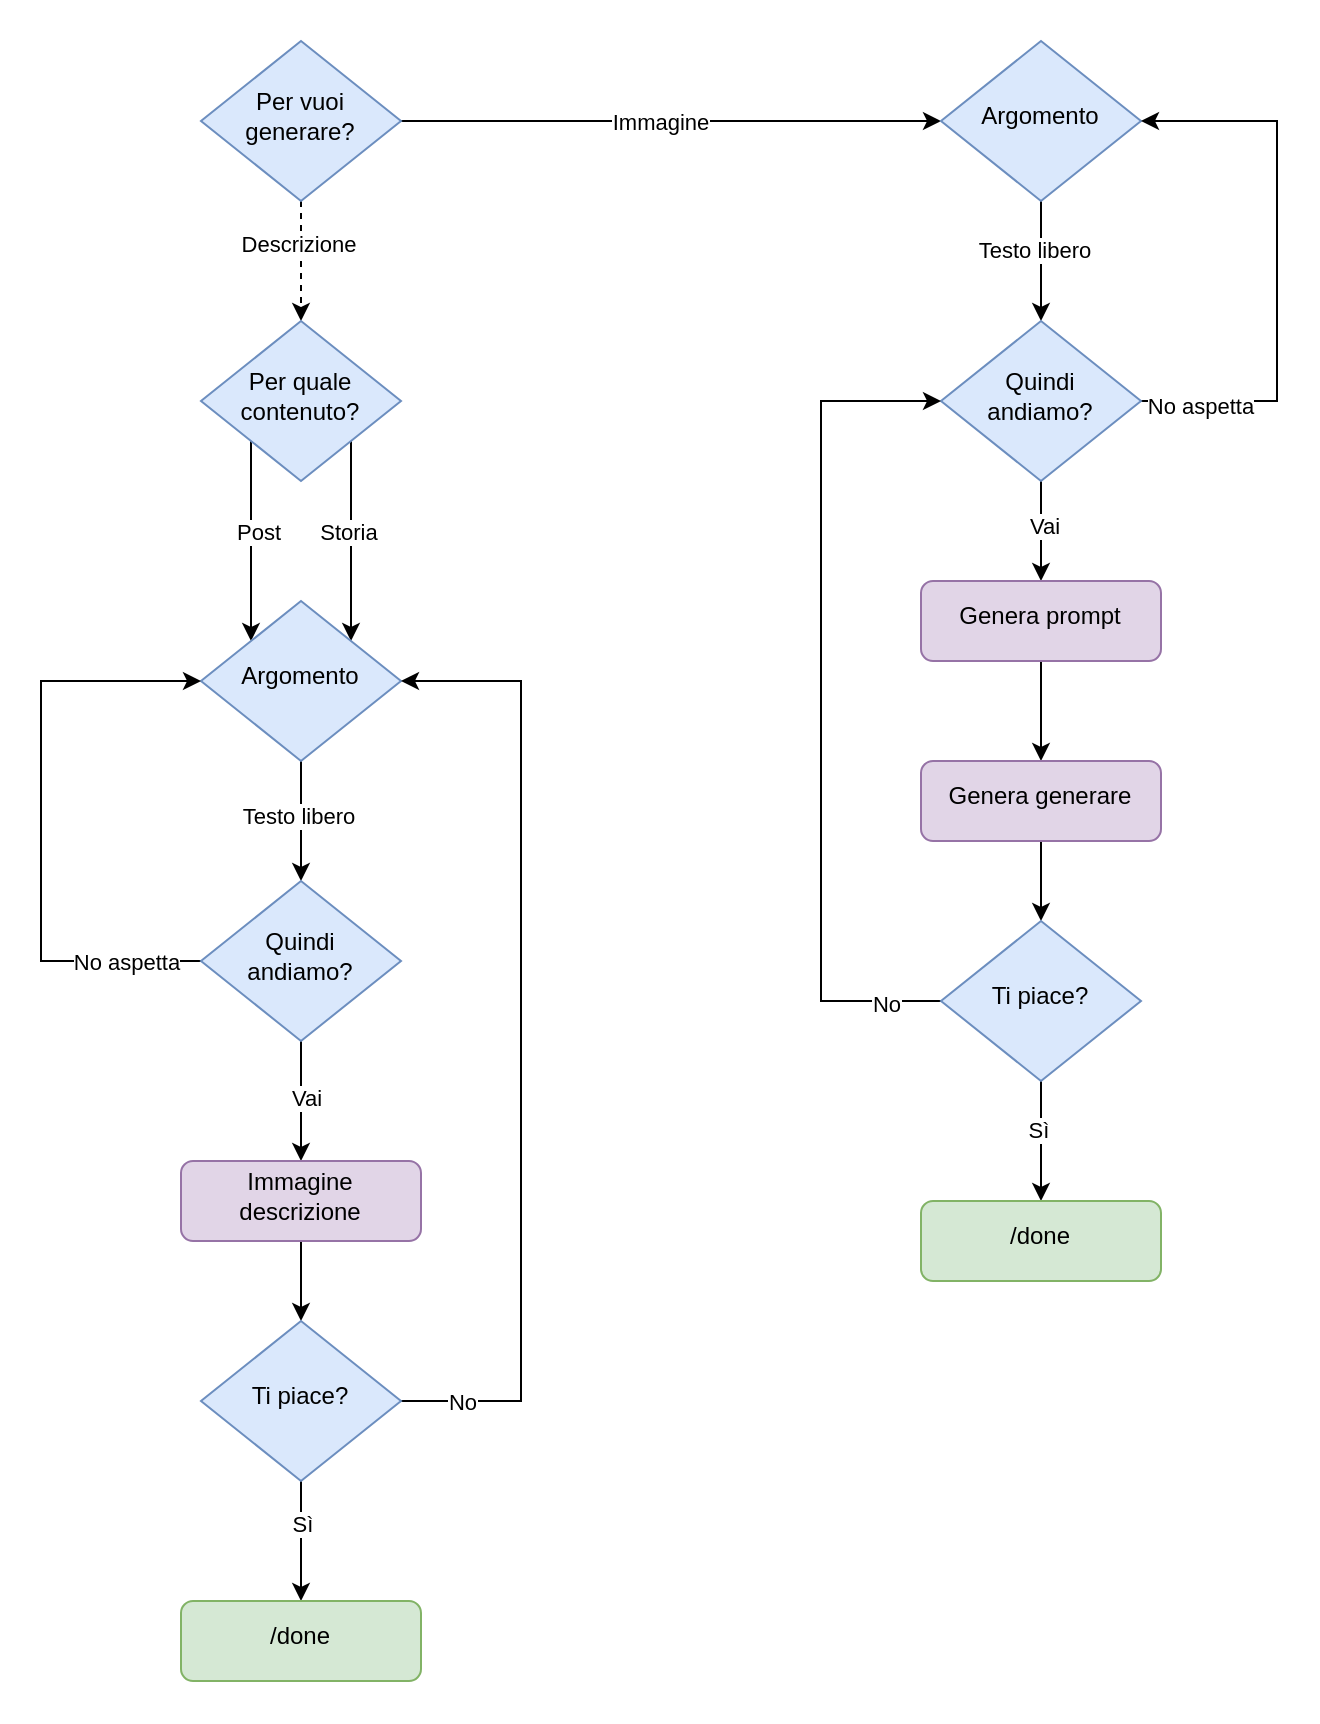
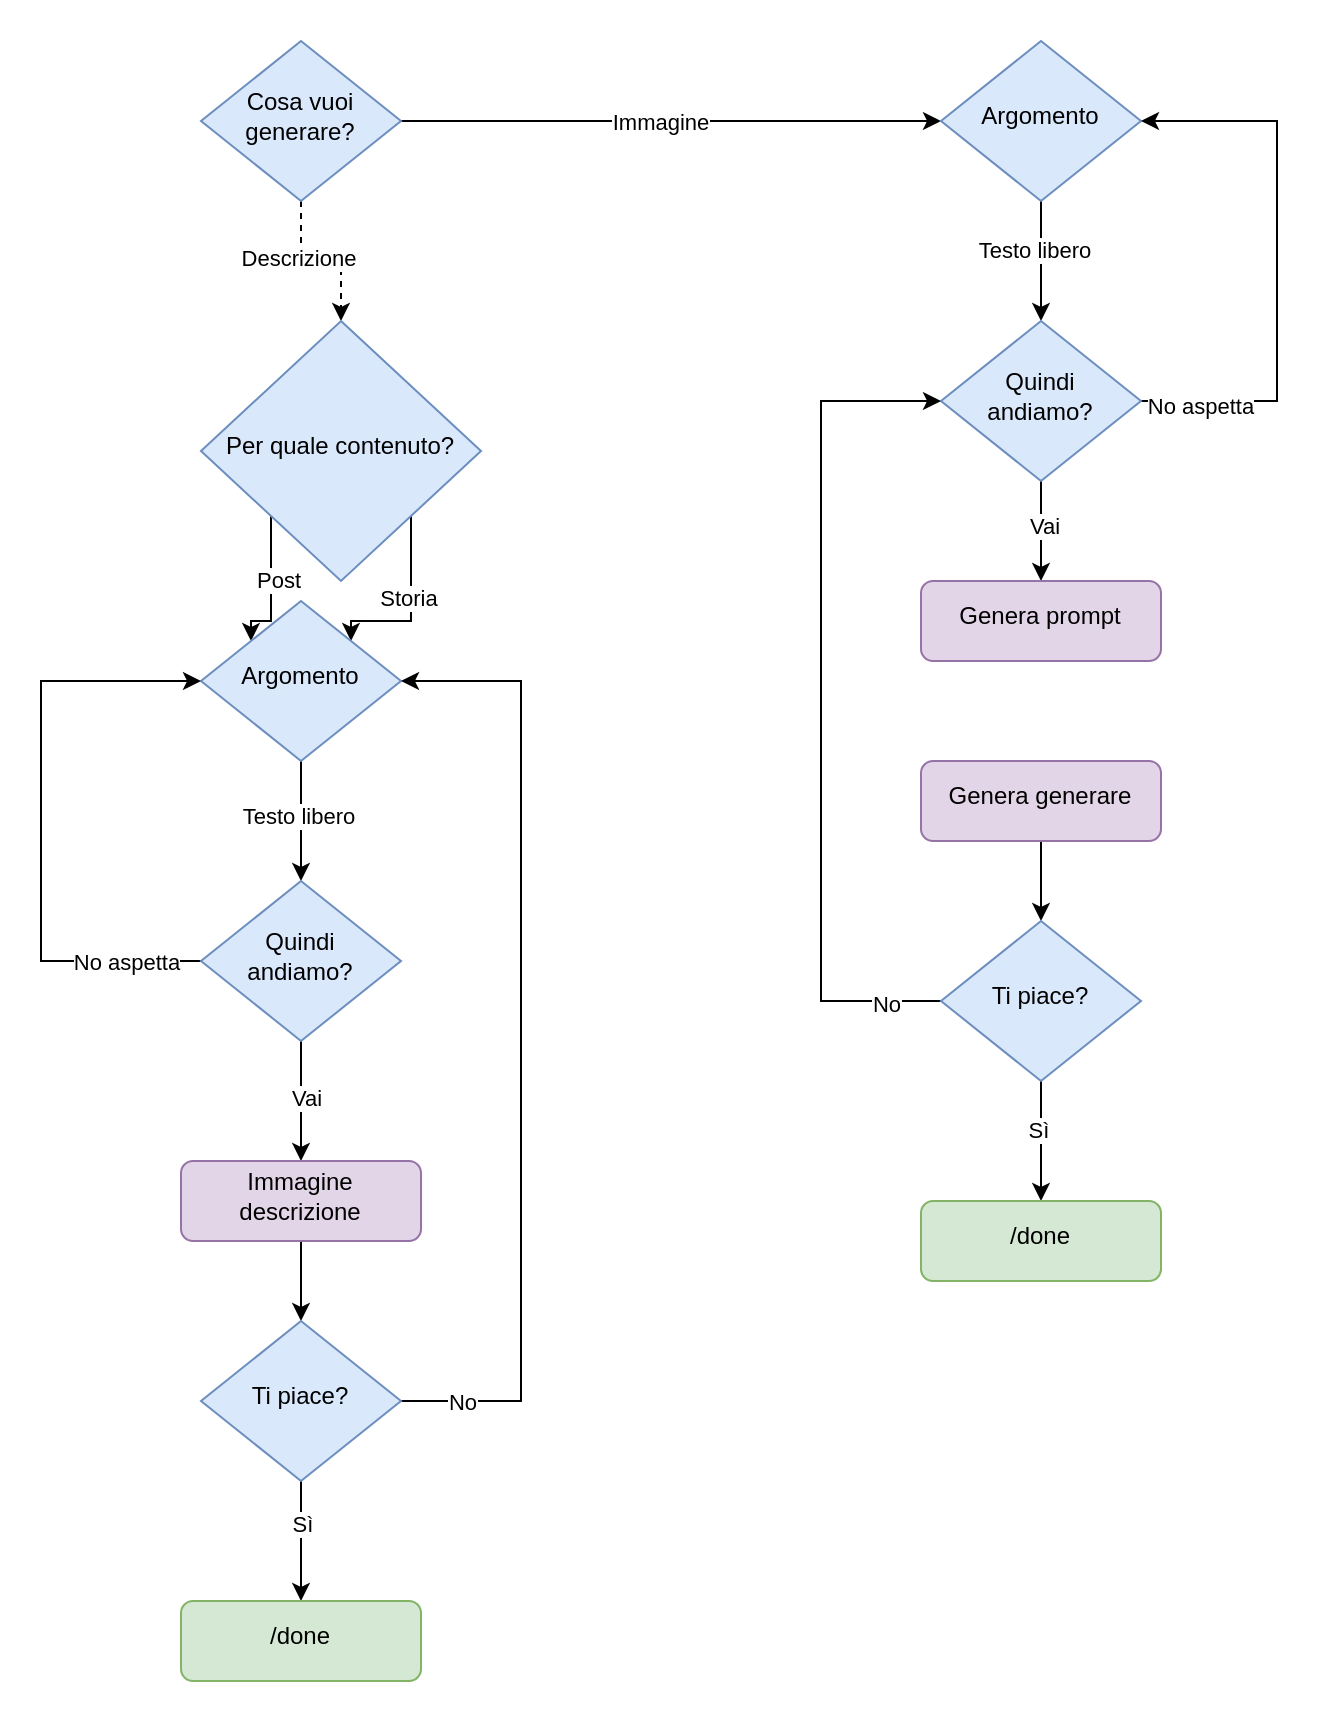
node "Per vuoi generare?": label "Per vuoi generare?" -> "Cosa vuoi generare?"
node "Per quale contenuto?": size 200x160 -> 280x260
edge "Genera prompt" -> "Genera generare": removed
